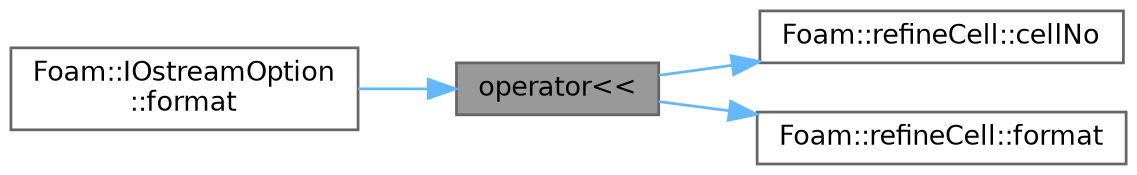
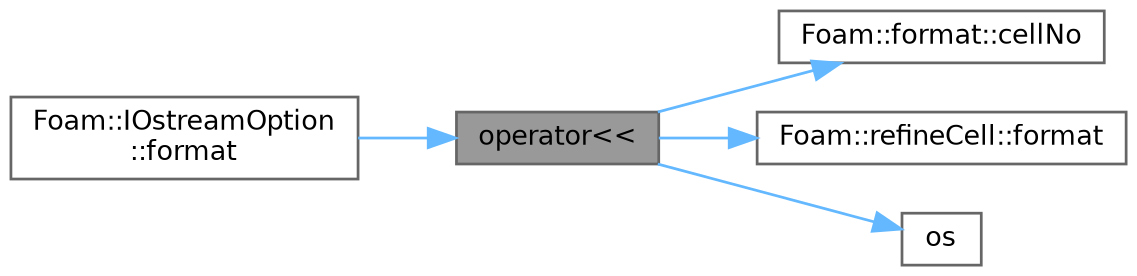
node "Foam::refineCell::cellNo": label "Foam::refineCell::cellNo" -> "Foam::format::cellNo"
node "os": added
